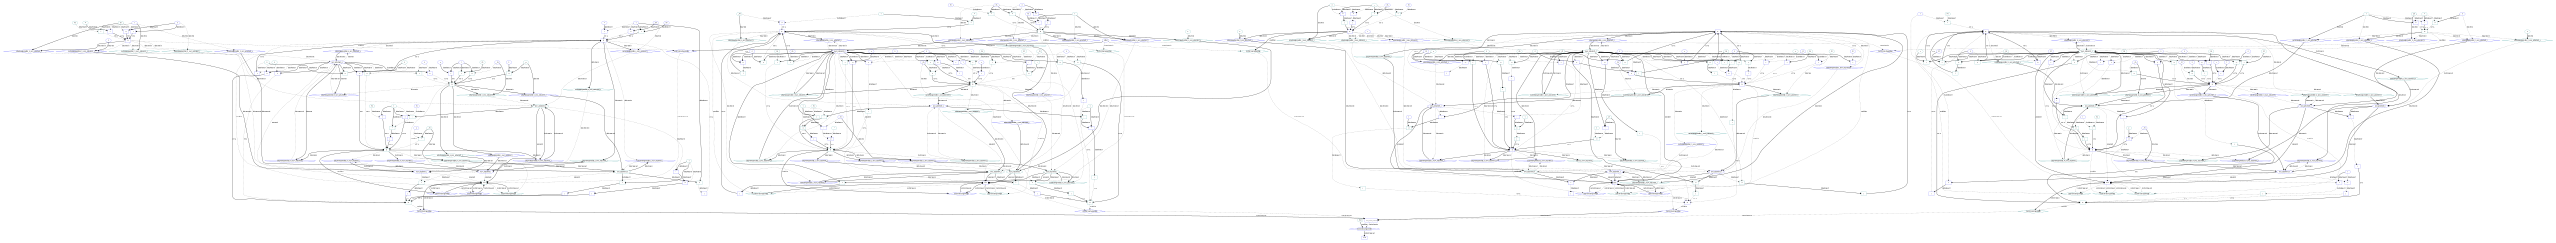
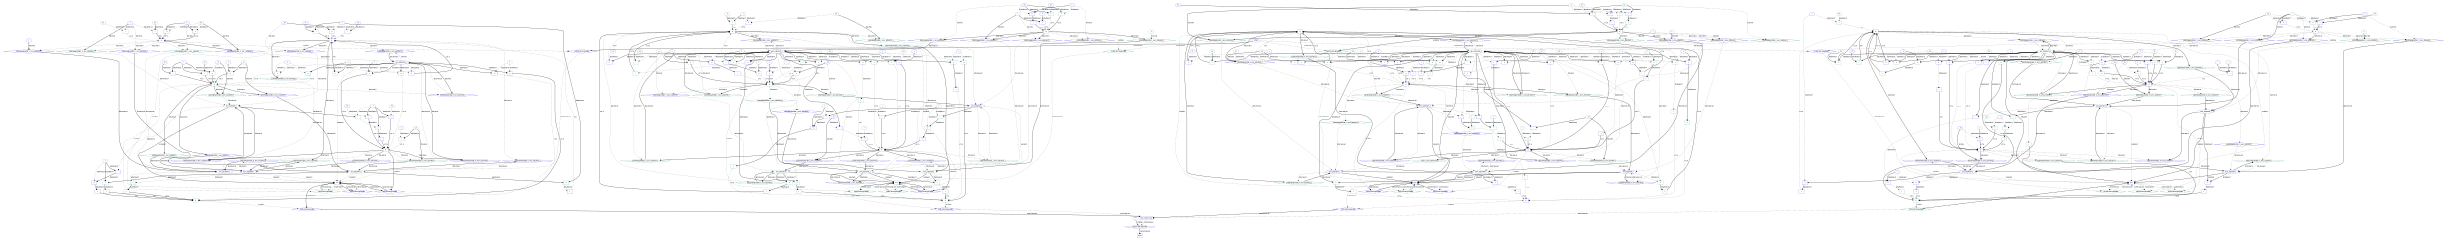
edge "INV2_argument_1" -> "DataFowHyperEdge_14_INV2_argument_1": reversed
edge "INV4_argument_1" -> "DataFowHyperEdge_4_INV4_argument_1": added, label "data flow in"
